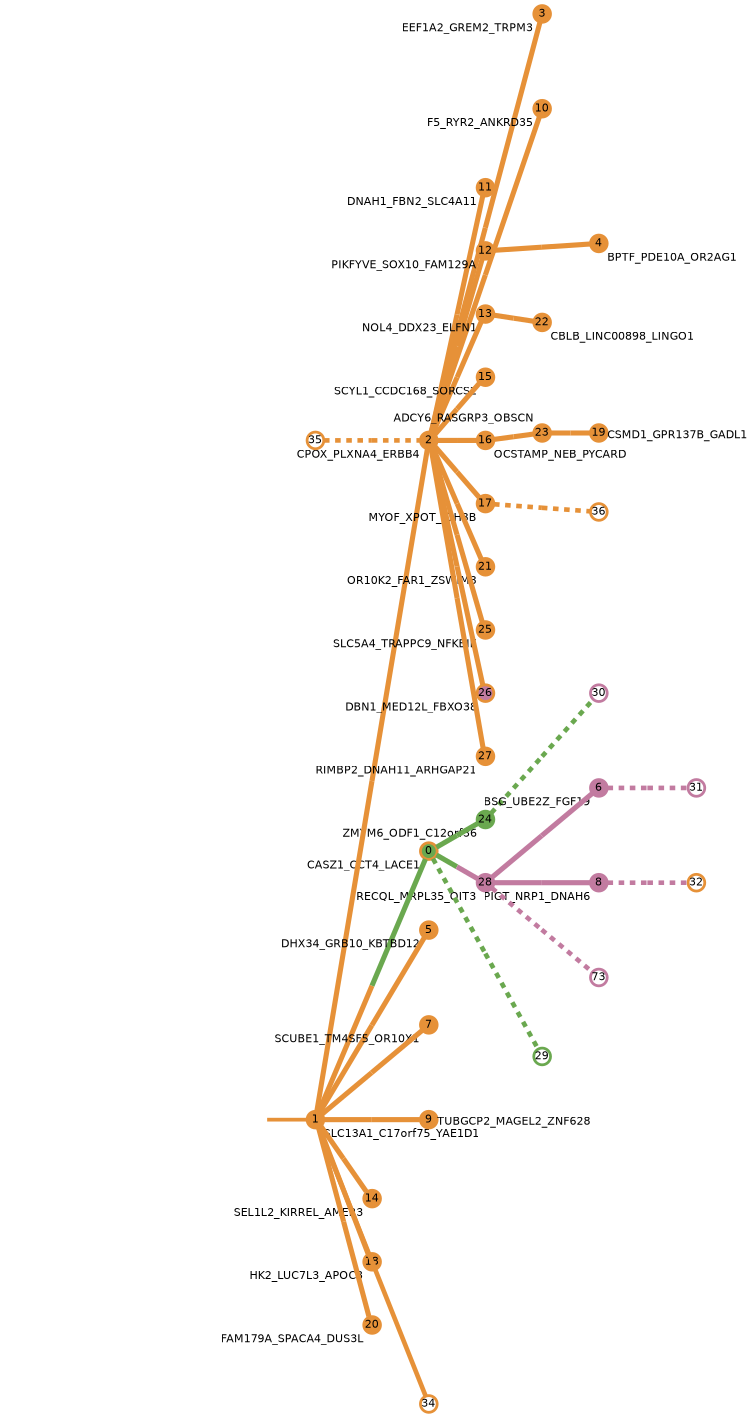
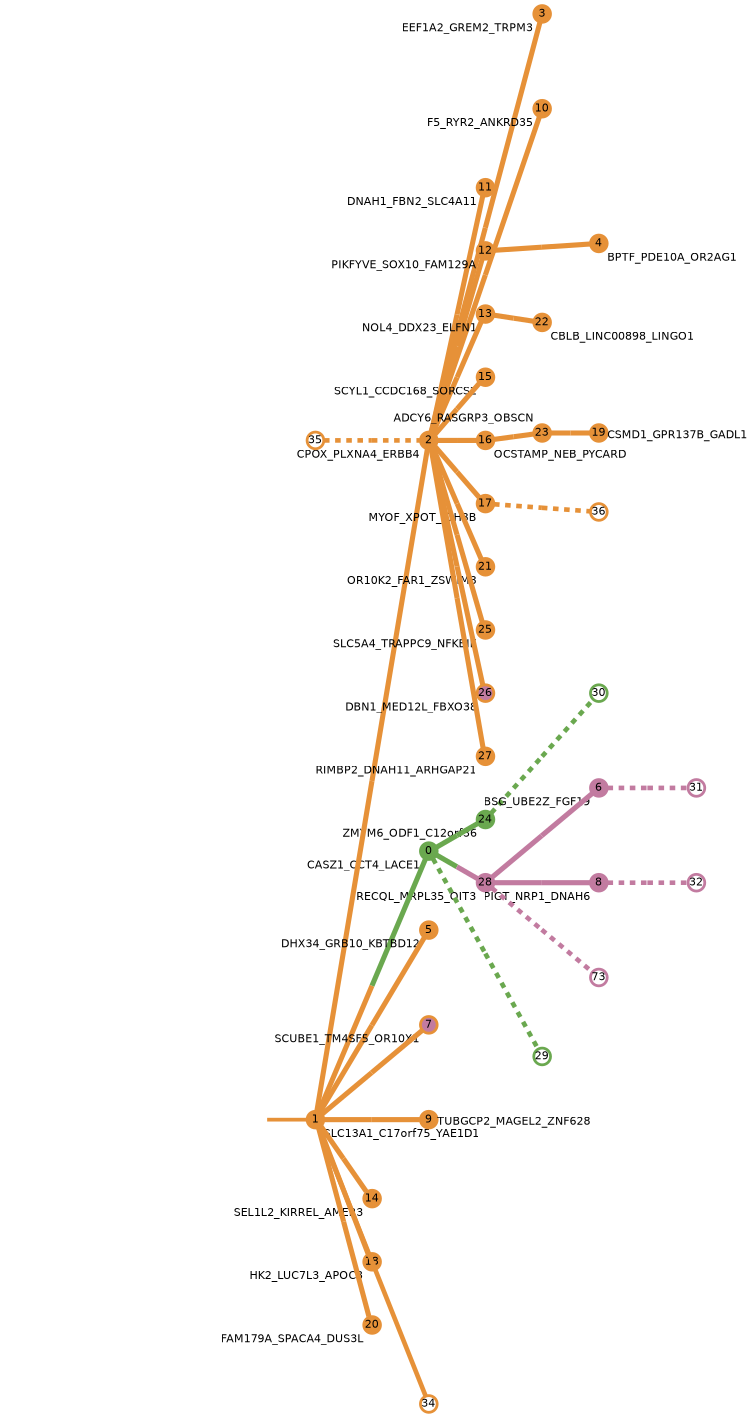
node "30": color #c27ba0ff -> #6aa84fff
node "0 CASZ1_CCT4_LACE1": color #e69138ff -> #6aa84fff
node "32": color #e69138ff -> #c27ba0ff
node "7 SCUBE1_TM4SF5_OR10X1": fillcolor #e69138ff -> #c27ba0ff
